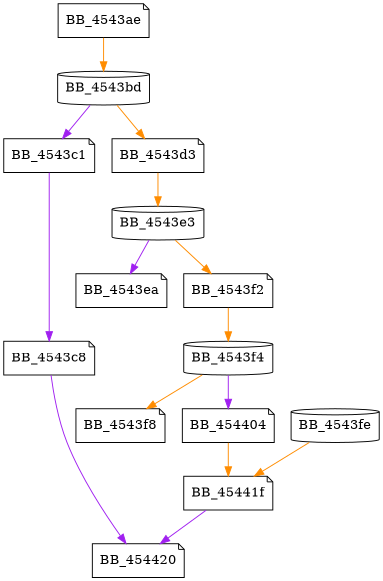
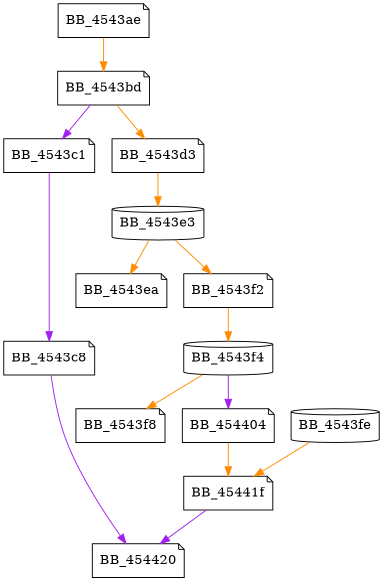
node "BB_4543bd": shape cylinder -> note
edge "BB_4543e3" -> "BB_4543ea": color purple -> darkorange
